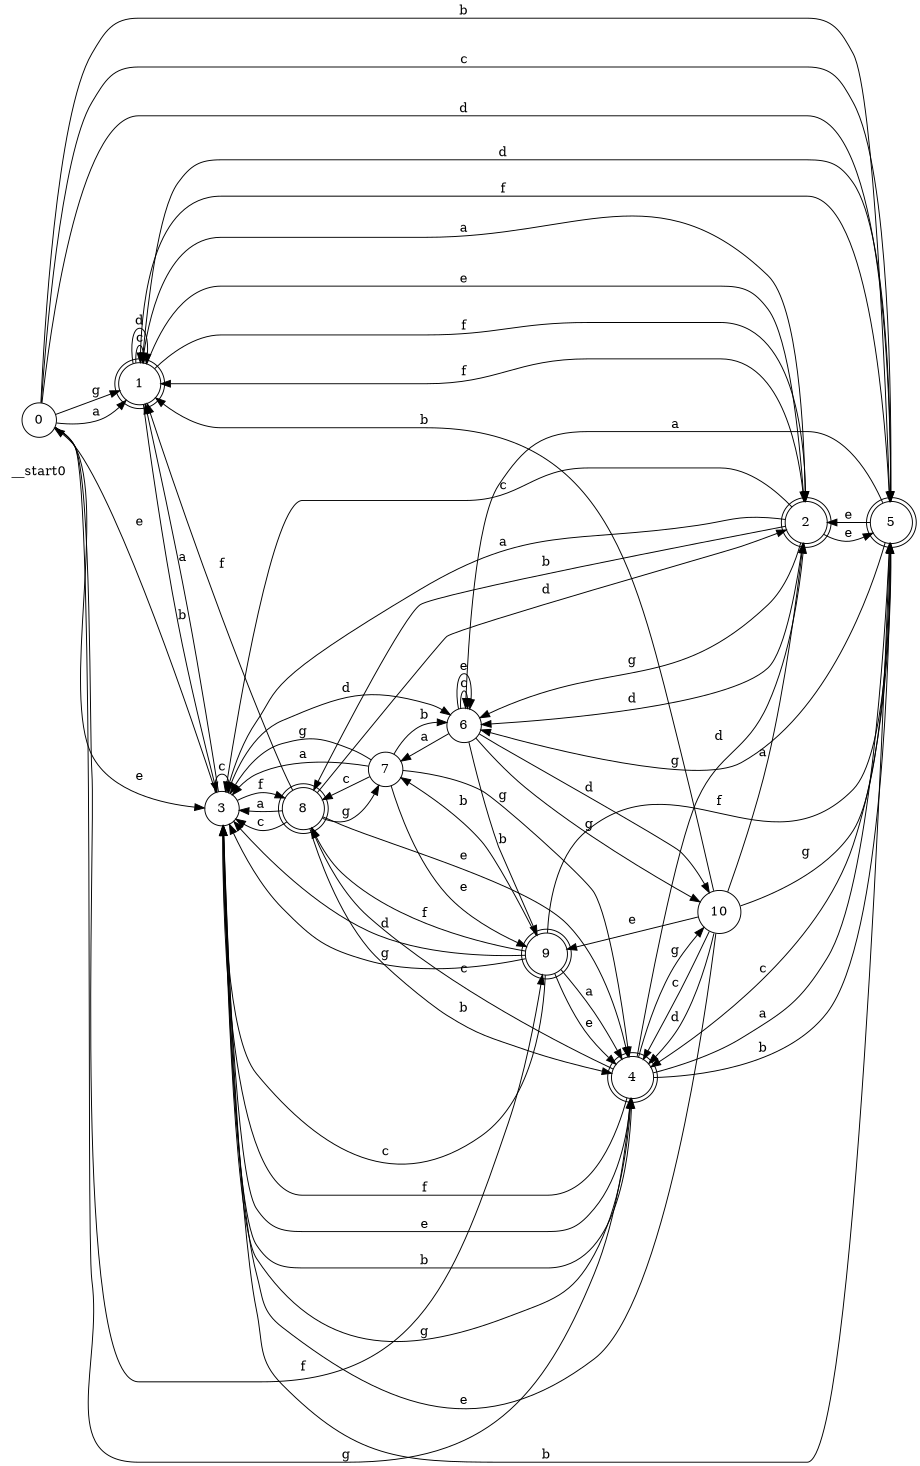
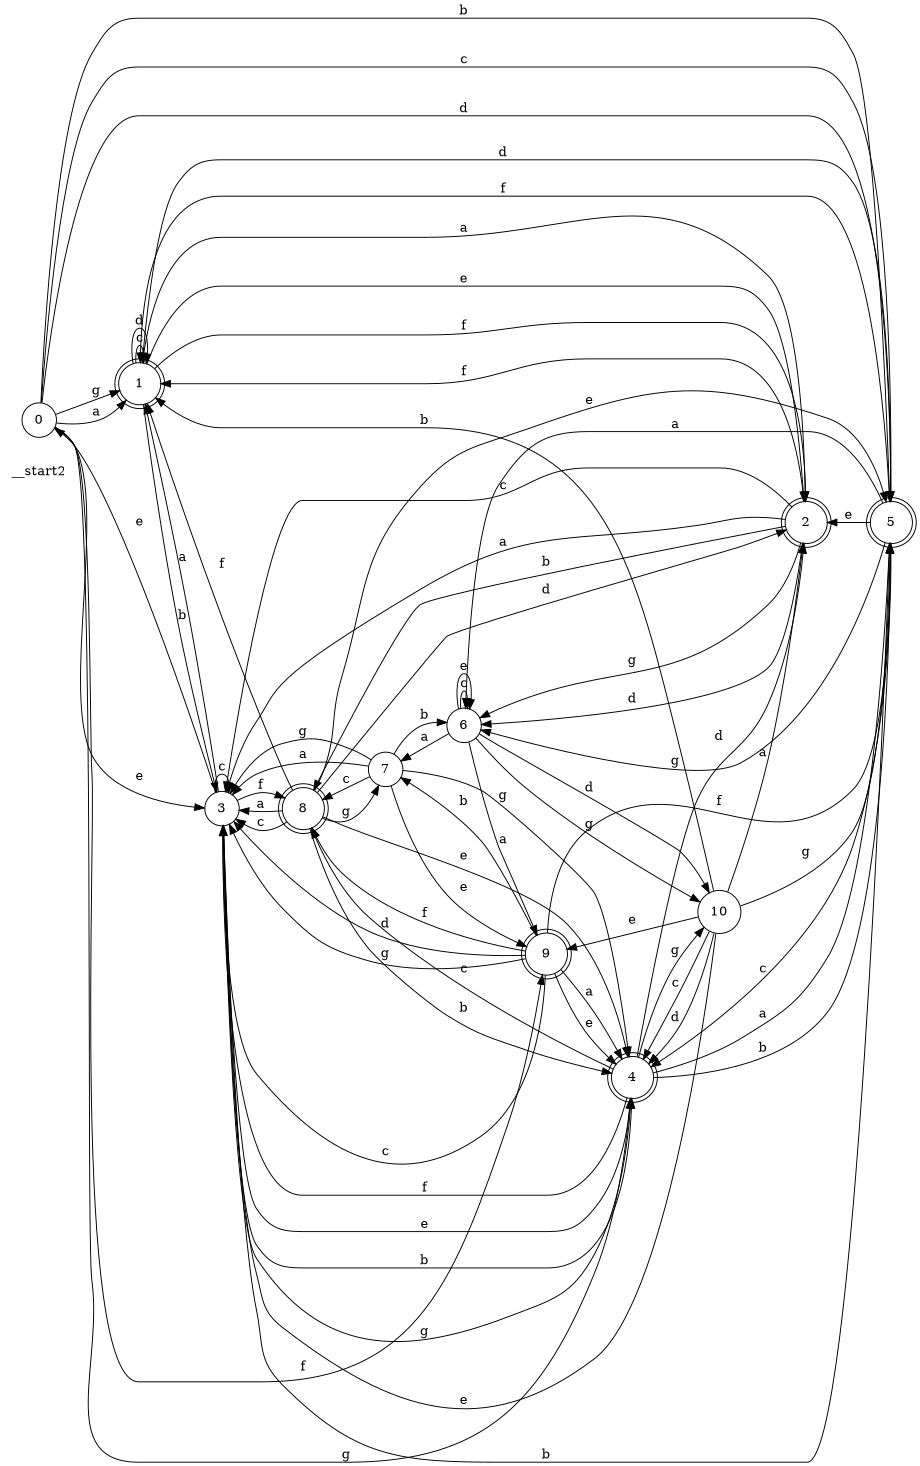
node "__start0": label "__start0" -> "__start2"
edge "2" -> "5": now "8" -> "5"
edge "3" -> "6": removed, label "d"
edge "6" -> "9": label "b" -> "a"
